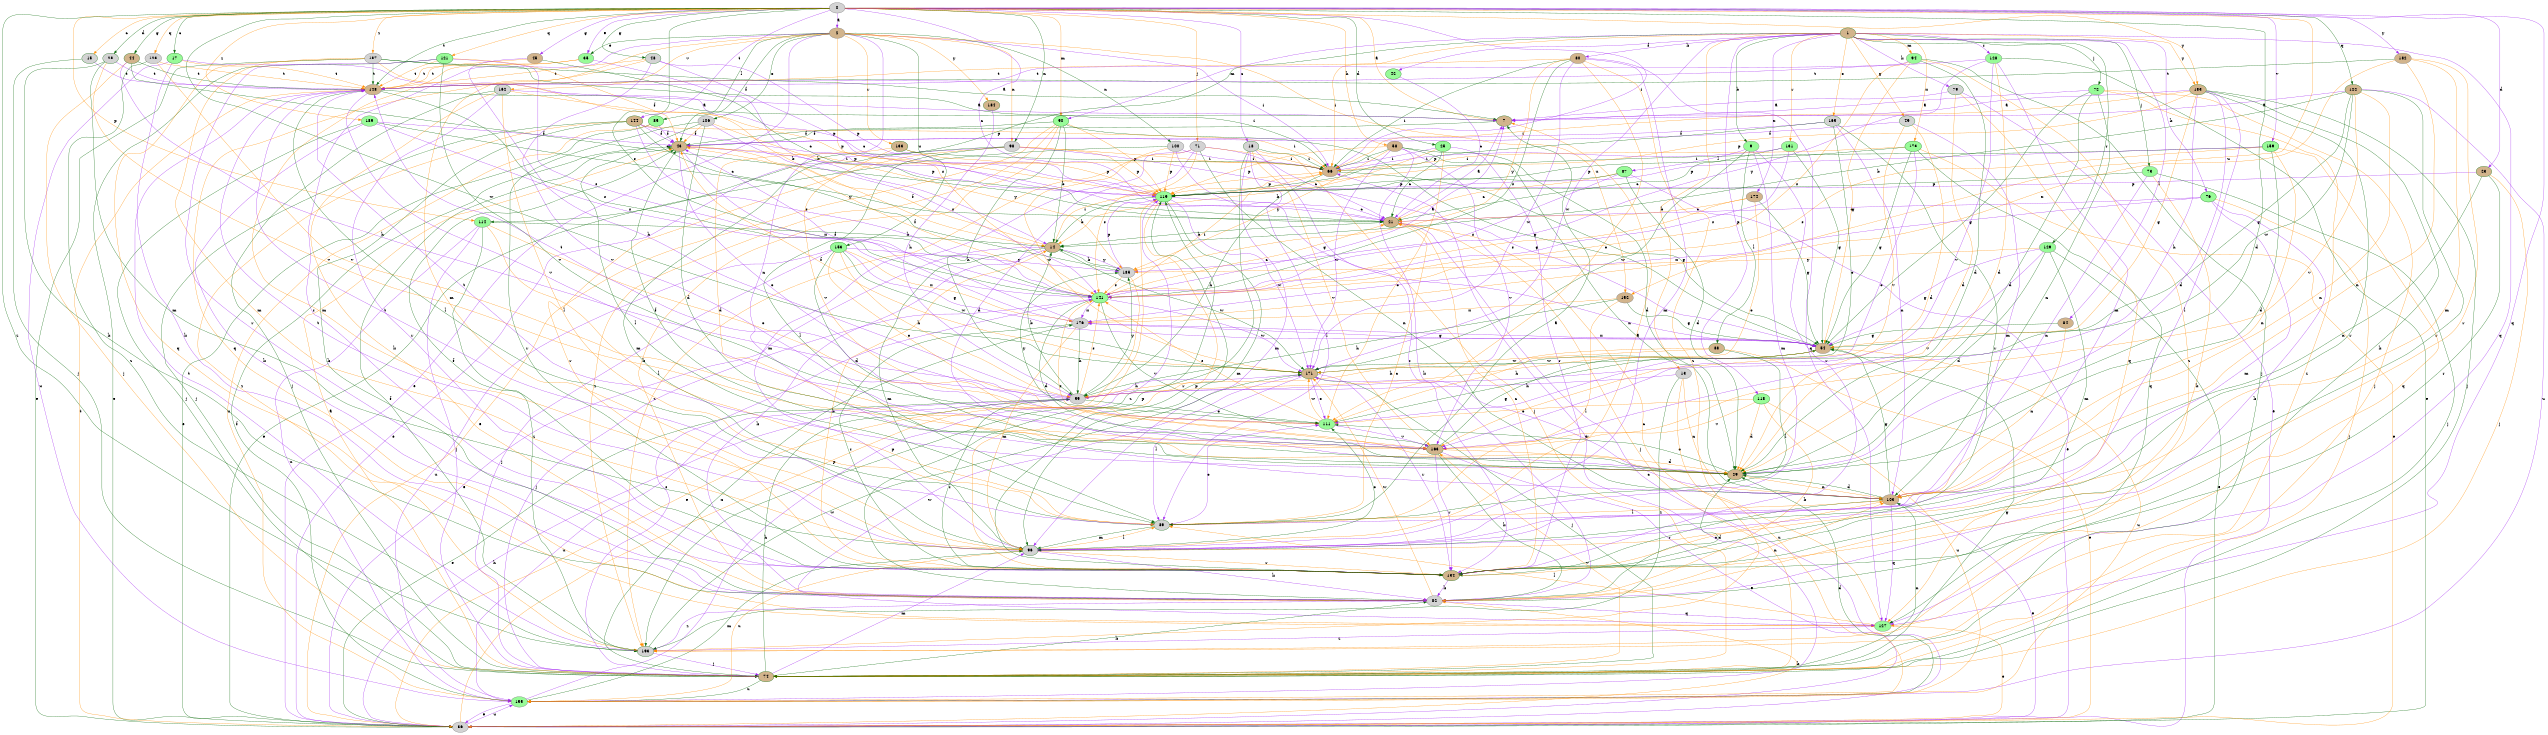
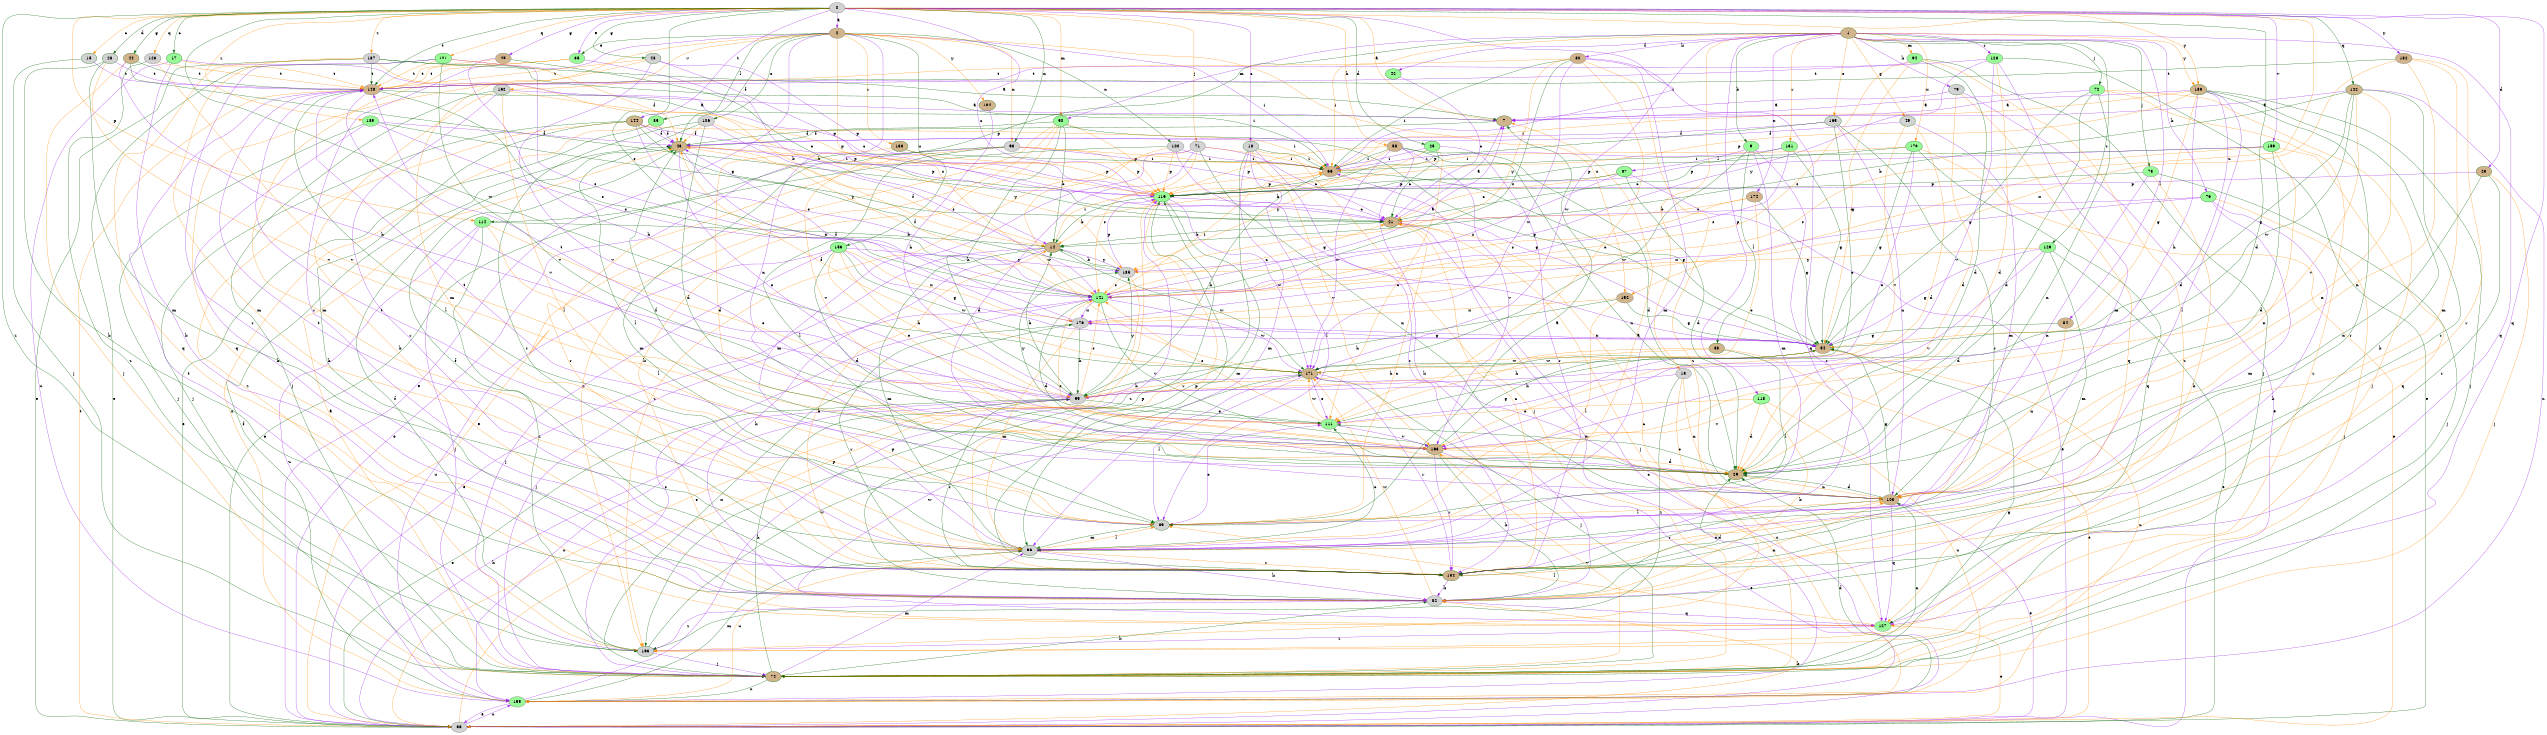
edge "189" -> "21": label "c" -> "g"
